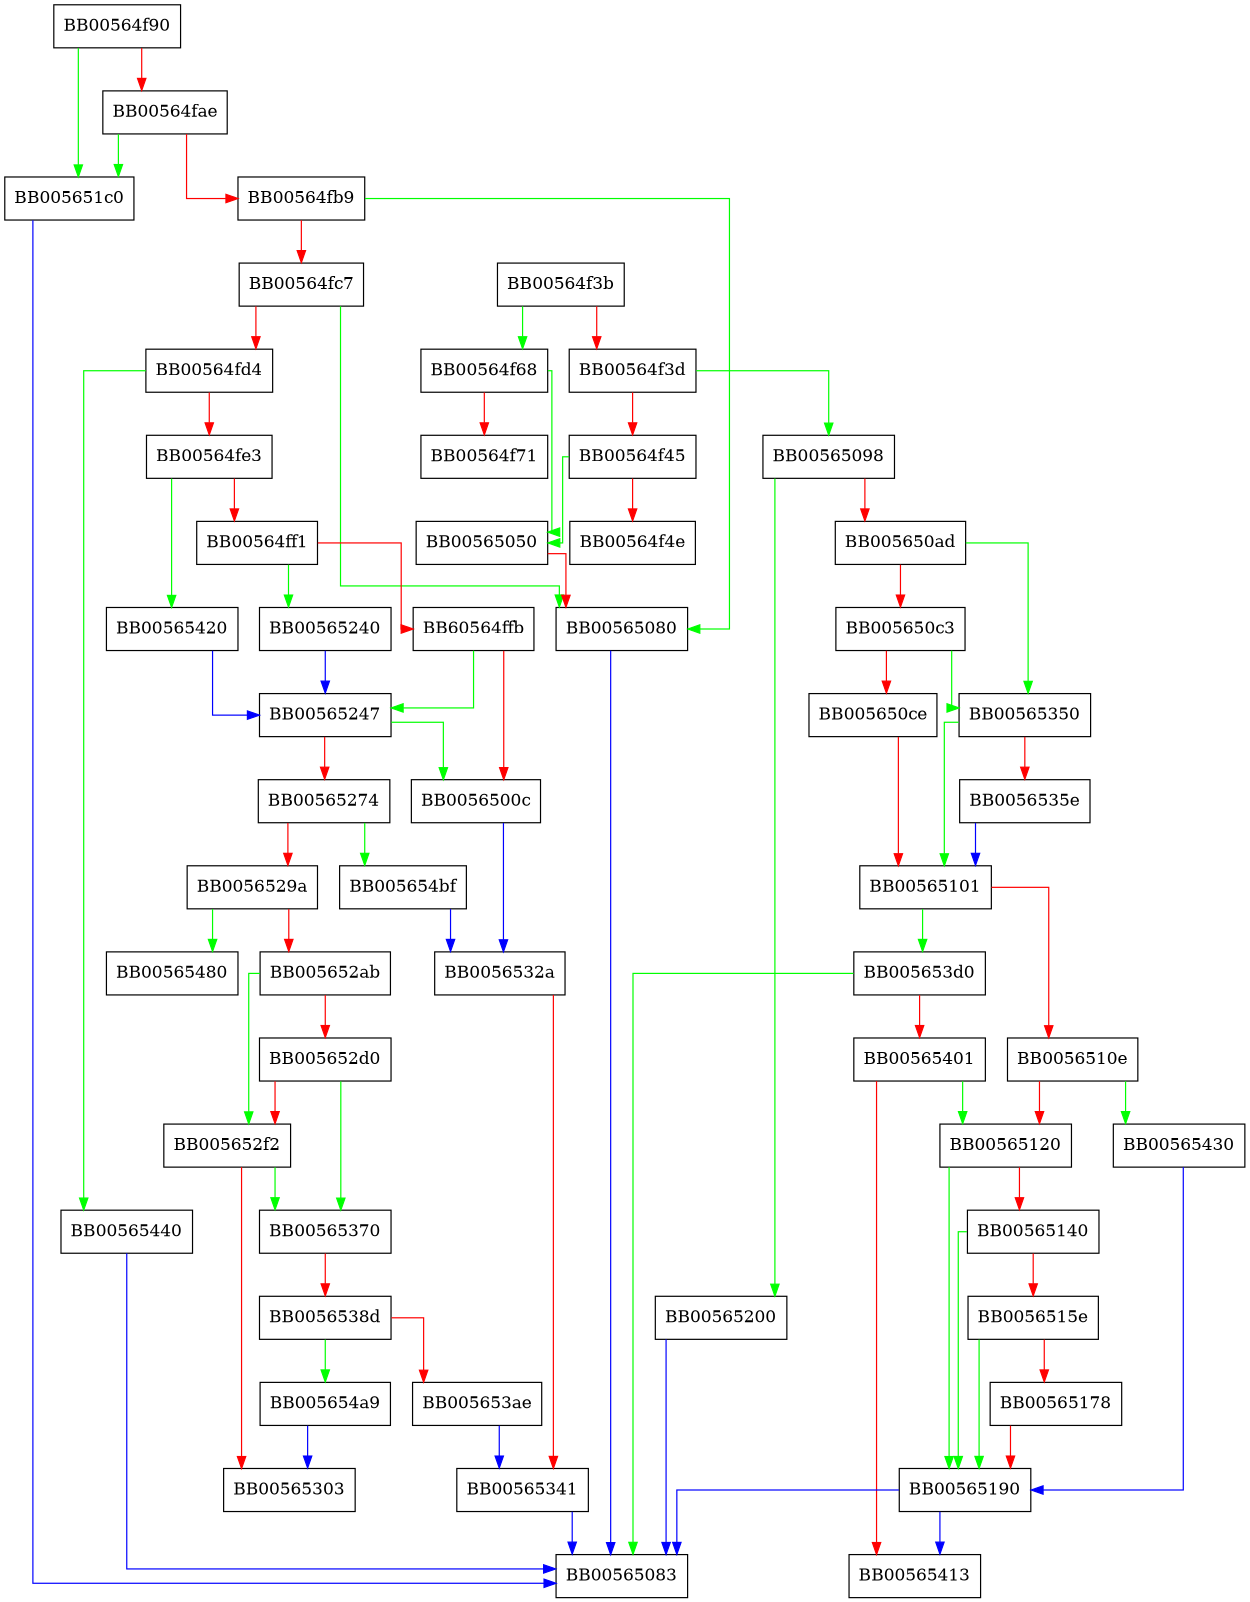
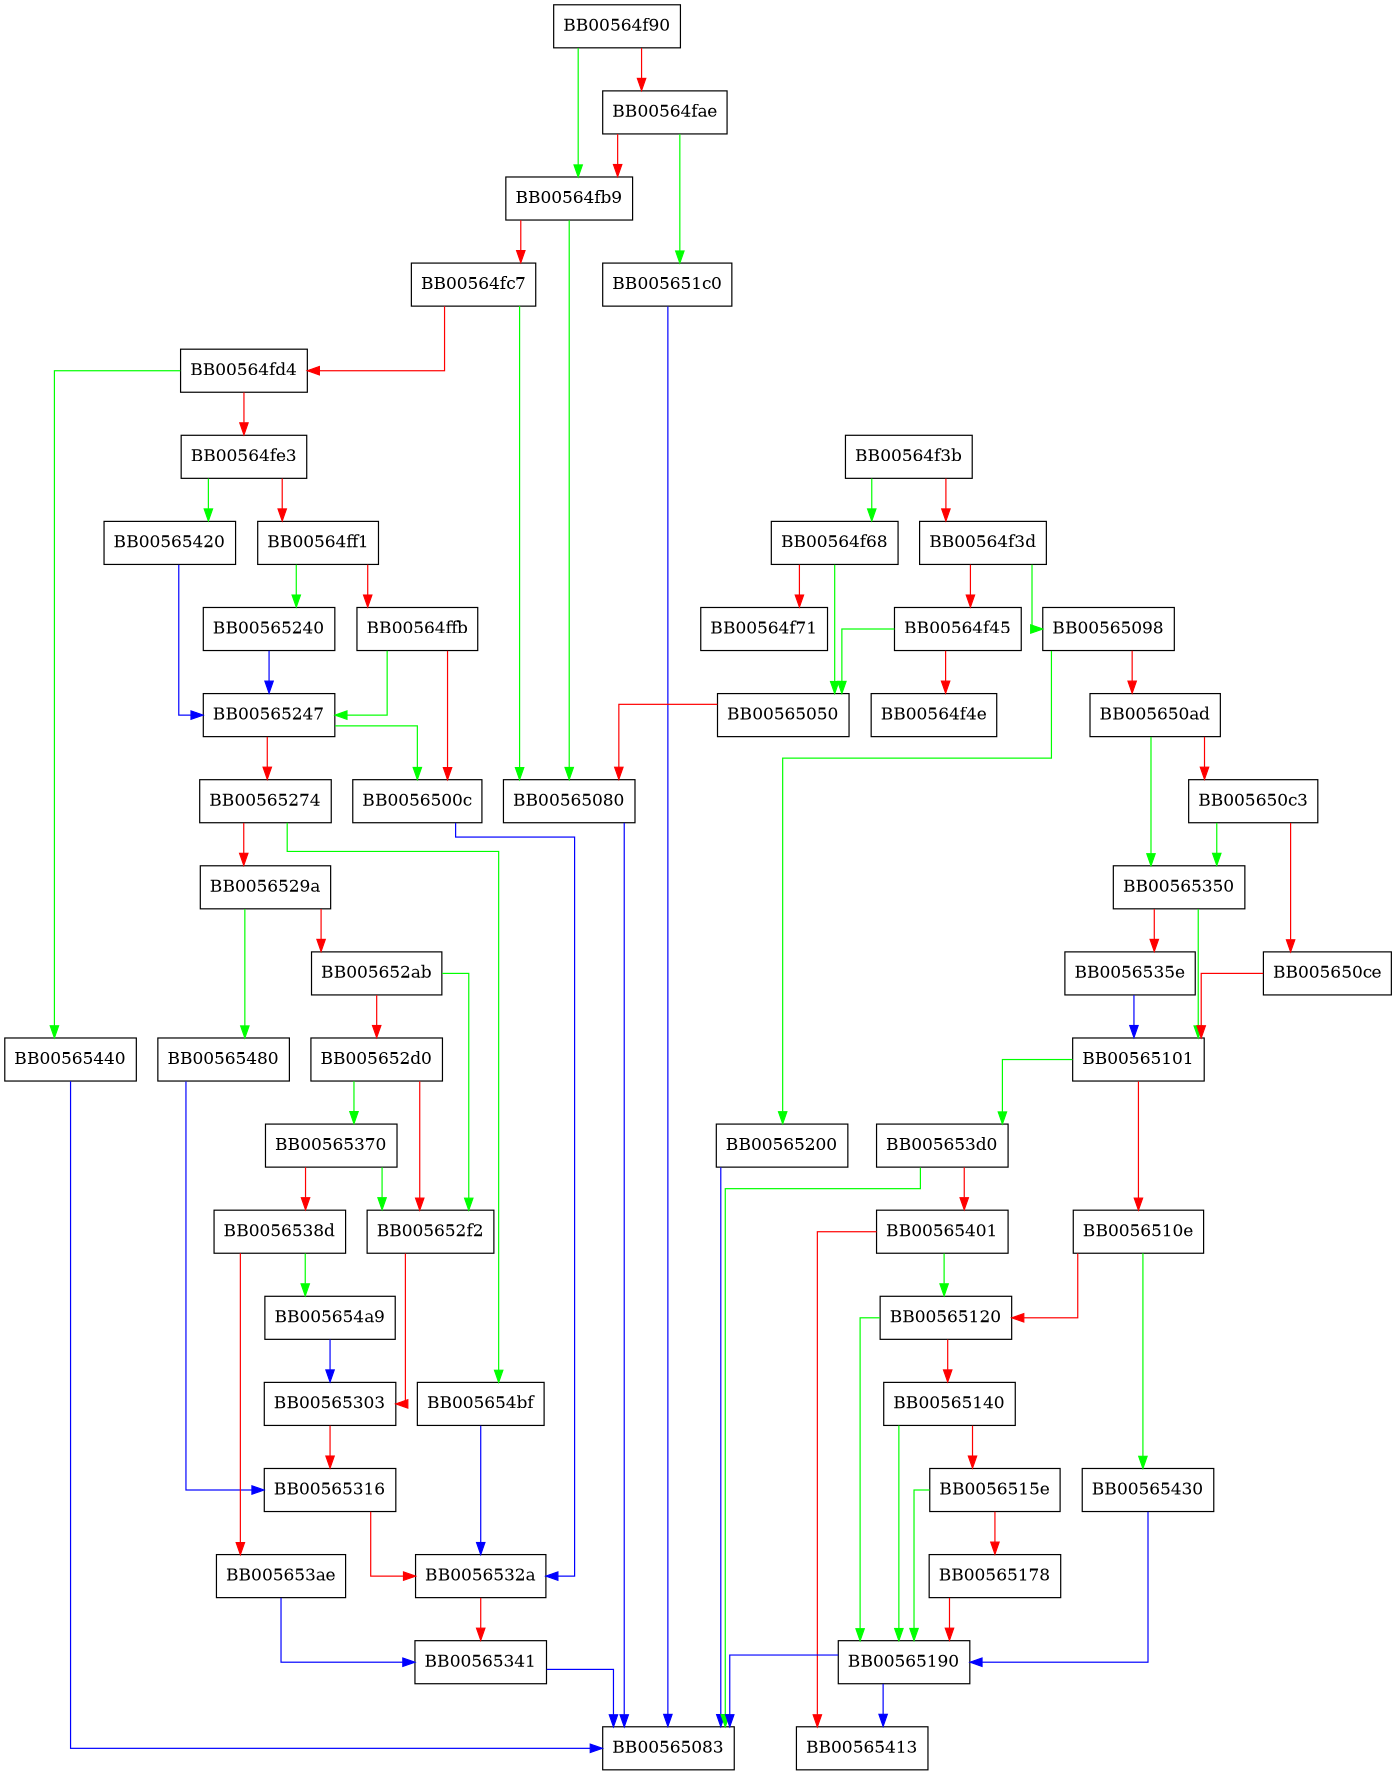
edge "BB00564f90" -> "BB005651c0": now "BB00564f90" -> "BB00564fb9"
node "BB60564ffb": label "BB60564ffb" -> "BB00564ffb"
edge "BB005652f2" -> "BB00565370": reversed
node "BB00565316": added
